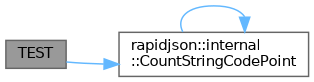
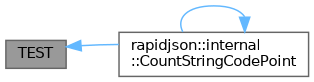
edge "TEST" -> "rapidjson::internal ::CountStringCodePoint": reversed
